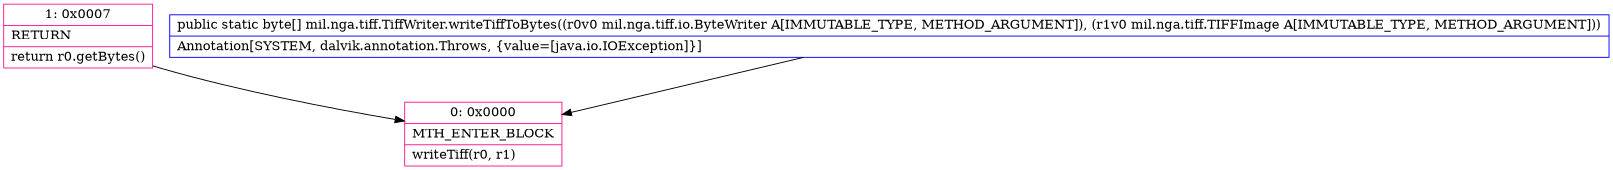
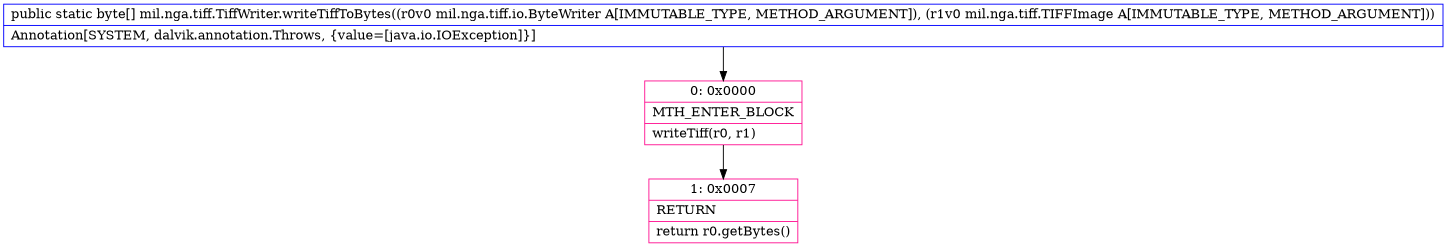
edge "1: 0x0007" -> "0: 0x0000": reversed
